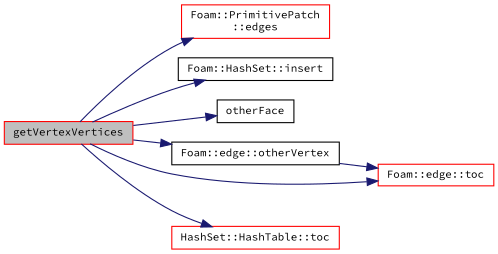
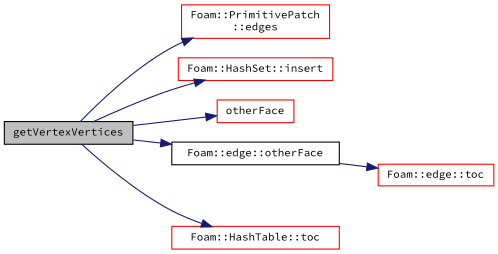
node "Foam::HashSet::insert": color black -> red
node "otherFace": color black -> red
node "getVertexVertices": color red -> black
node "Foam::edge::otherVertex": label "Foam::edge::otherVertex" -> "Foam::edge::otherFace"
edge "getVertexVertices" -> "Foam::edge::toc": removed
node "HashSet::HashTable::toc": label "HashSet::HashTable::toc" -> "Foam::HashTable::toc"
